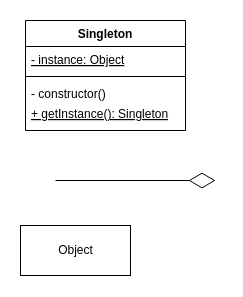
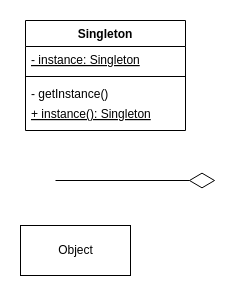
node "- instance: Object": label "- instance: Object" -> "- instance: Singleton"
node "- constructor()": label "- constructor()" -> "- getInstance()"
node "+ getInstance(): Singleton": label "+ getInstance(): Singleton" -> "+ instance(): Singleton"
